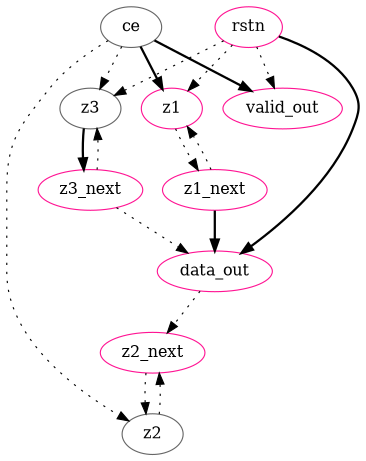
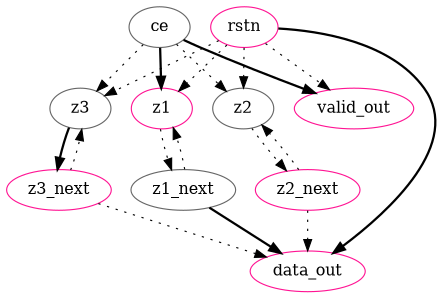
edge "rstn" -> "z2": added
node "z1_next": color deeppink -> gray40
edge "data_out" -> "z2_next": reversed
